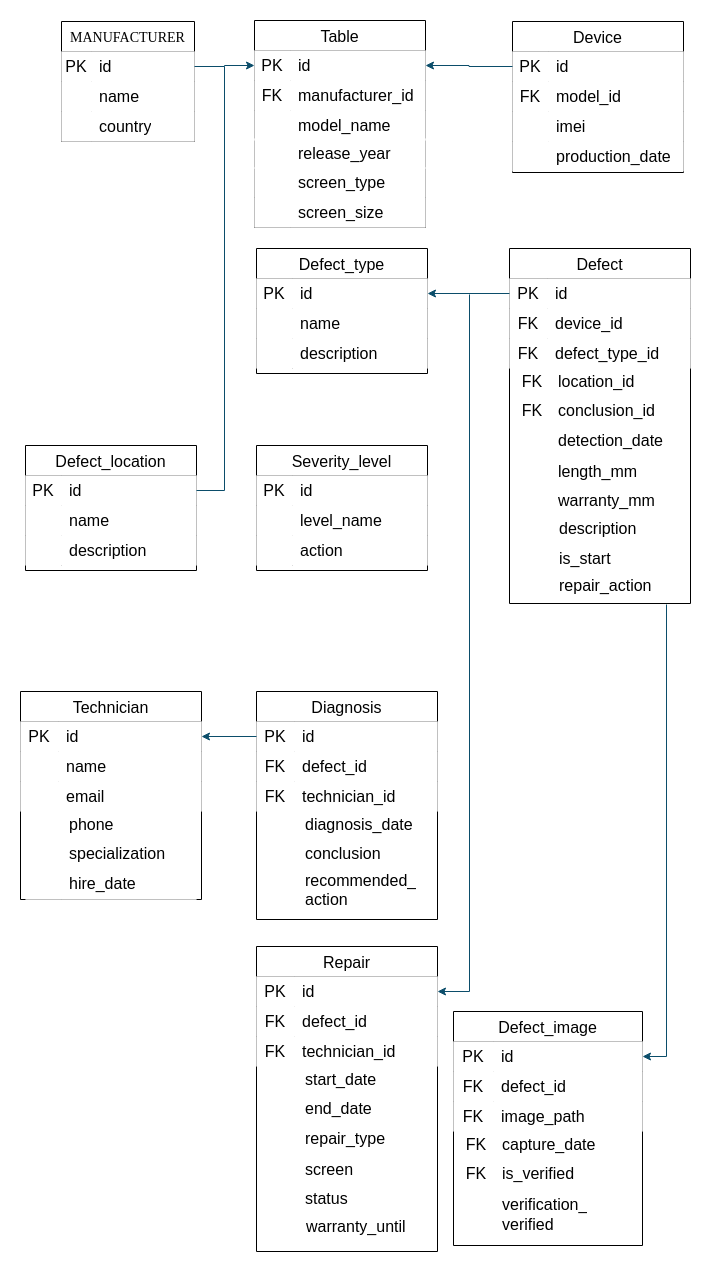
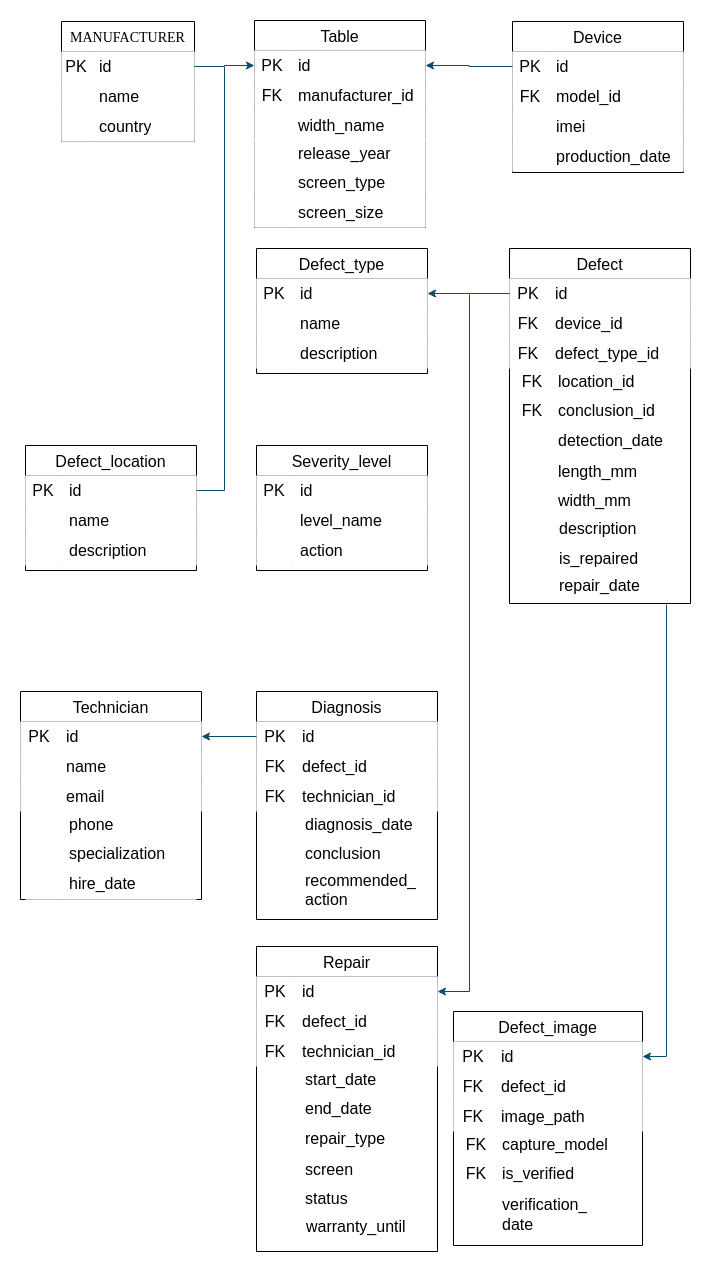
node "model_name": label "model_name" -> "width_name"
node "warranty_mm": label "warranty_mm" -> "width_mm"
node "is_start": label "is_start" -> "is_repaired"
node "repair_action": label "repair_action" -> "repair_date"
node "capture_date": label "capture_date" -> "capture_model"
node "verification_ verified": label "verification_ verified" -> "verification_ date"
